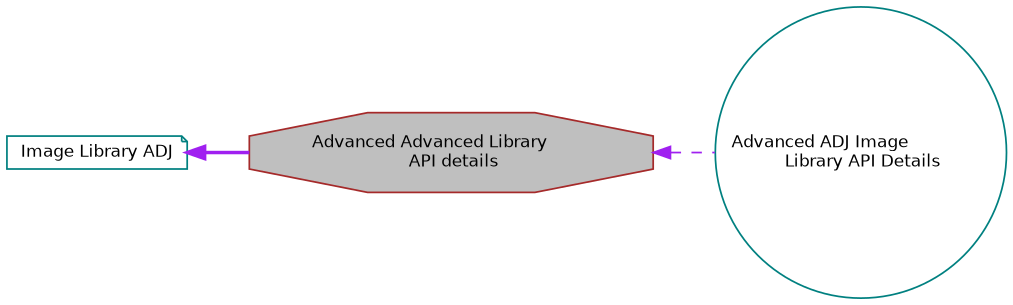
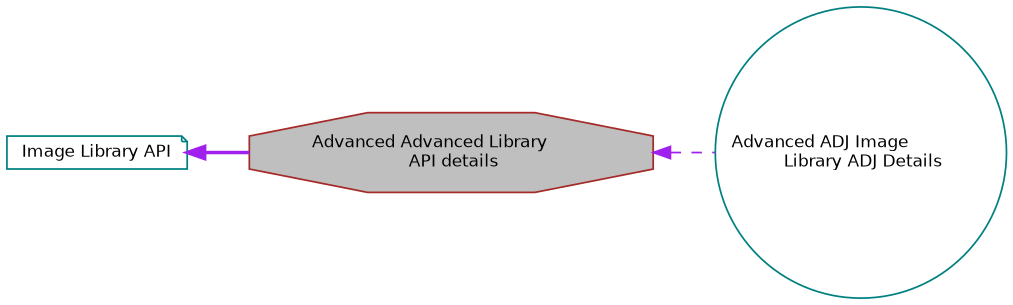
node "Image Library ADJ": label "Image Library ADJ" -> "Image Library API"
node "Advanced ADJ Image Library API Details": label "Advanced ADJ Image Library API Details" -> "Advanced ADJ Image Library ADJ Details"
